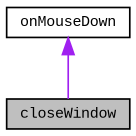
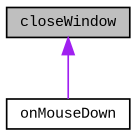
edge "closeWindow" -> "onMouseDown": reversed
